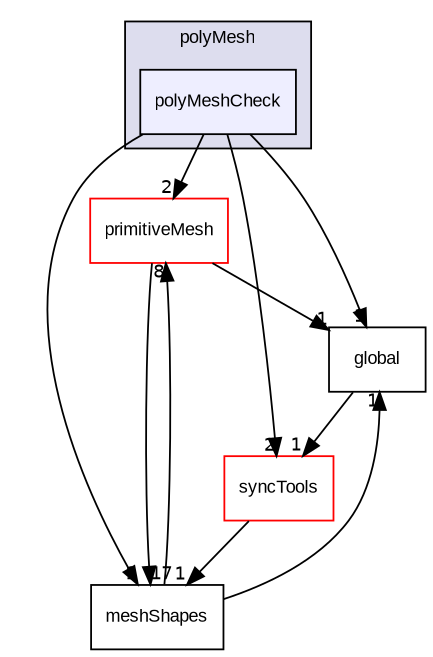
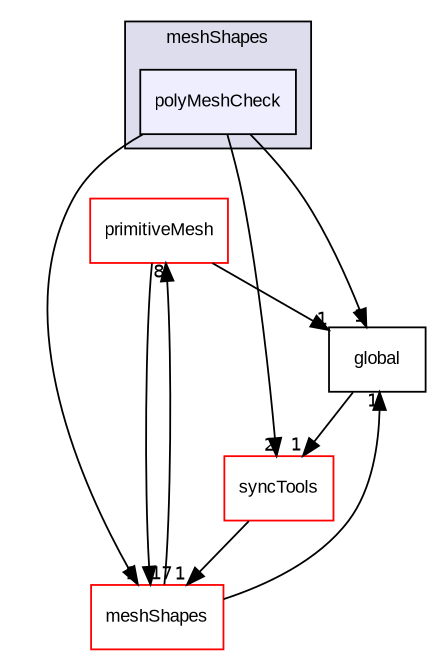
cluster "polyMesh": label "polyMesh" -> "meshShapes"
edge "polyMeshCheck" -> "primitiveMesh": removed
node "meshShapes": color black -> red
